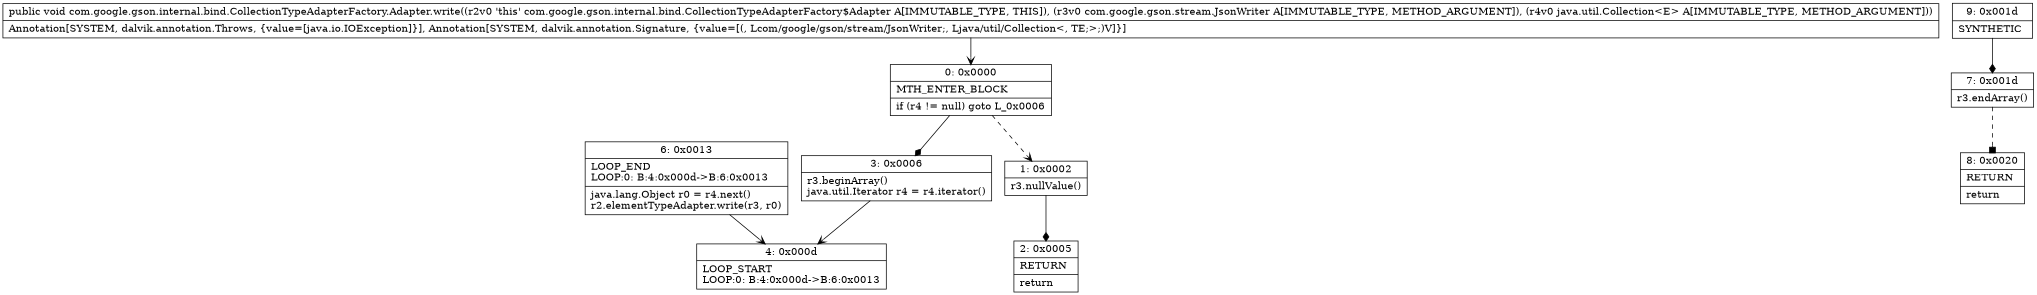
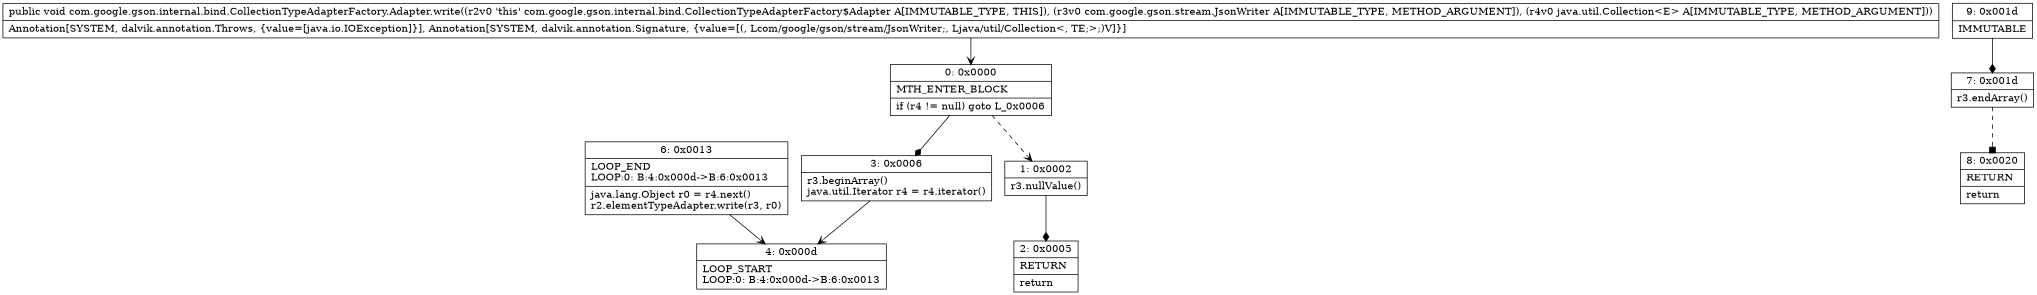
node "9: 0x001d": text "SYNTHETIC" -> "IMMUTABLE"
